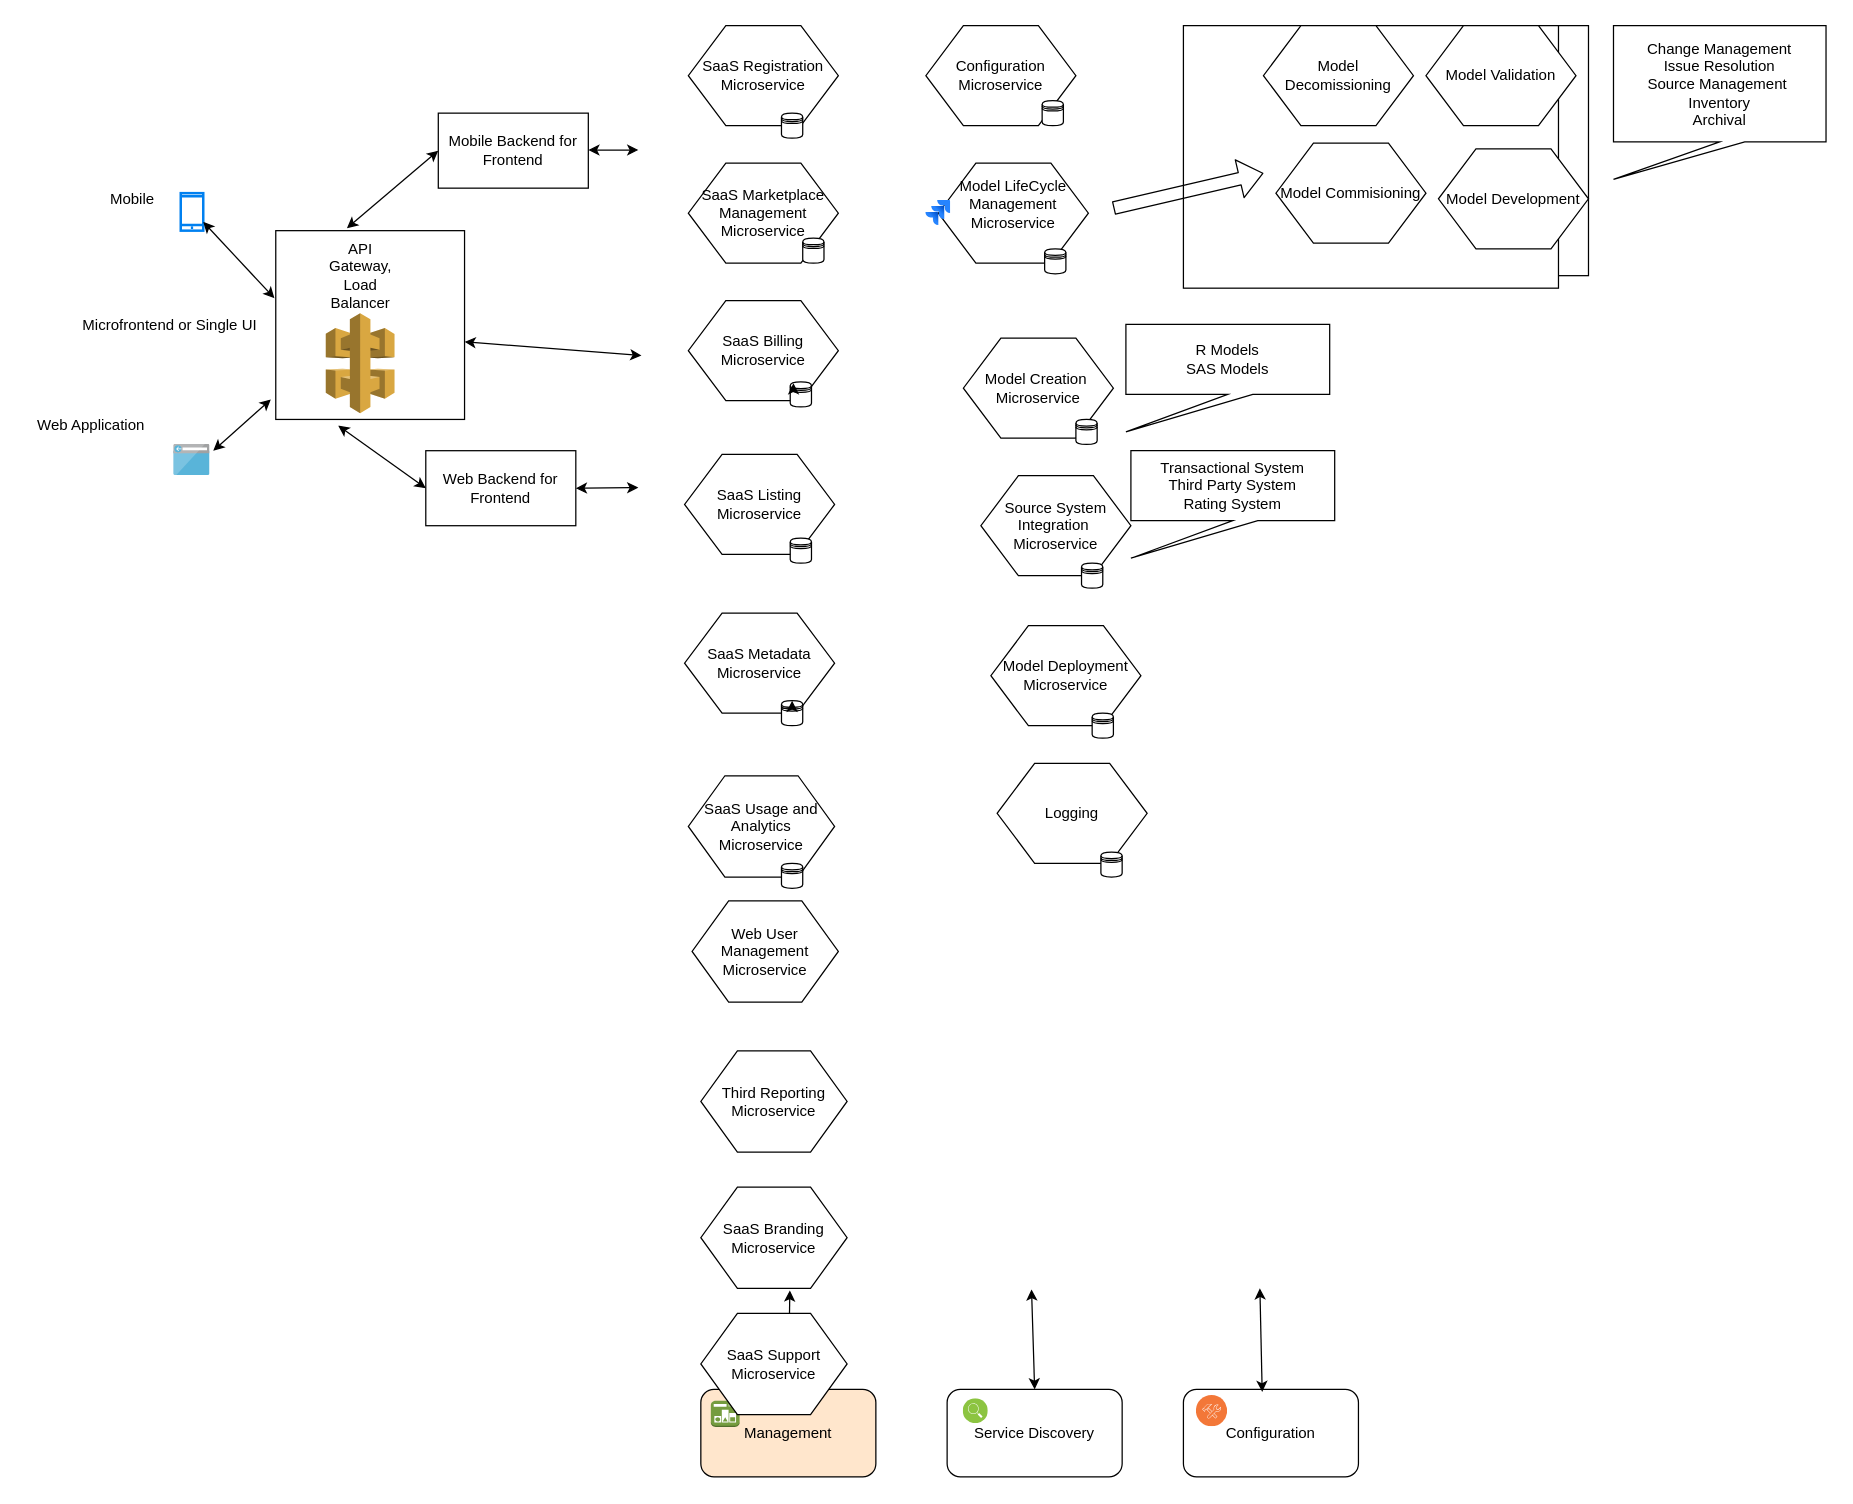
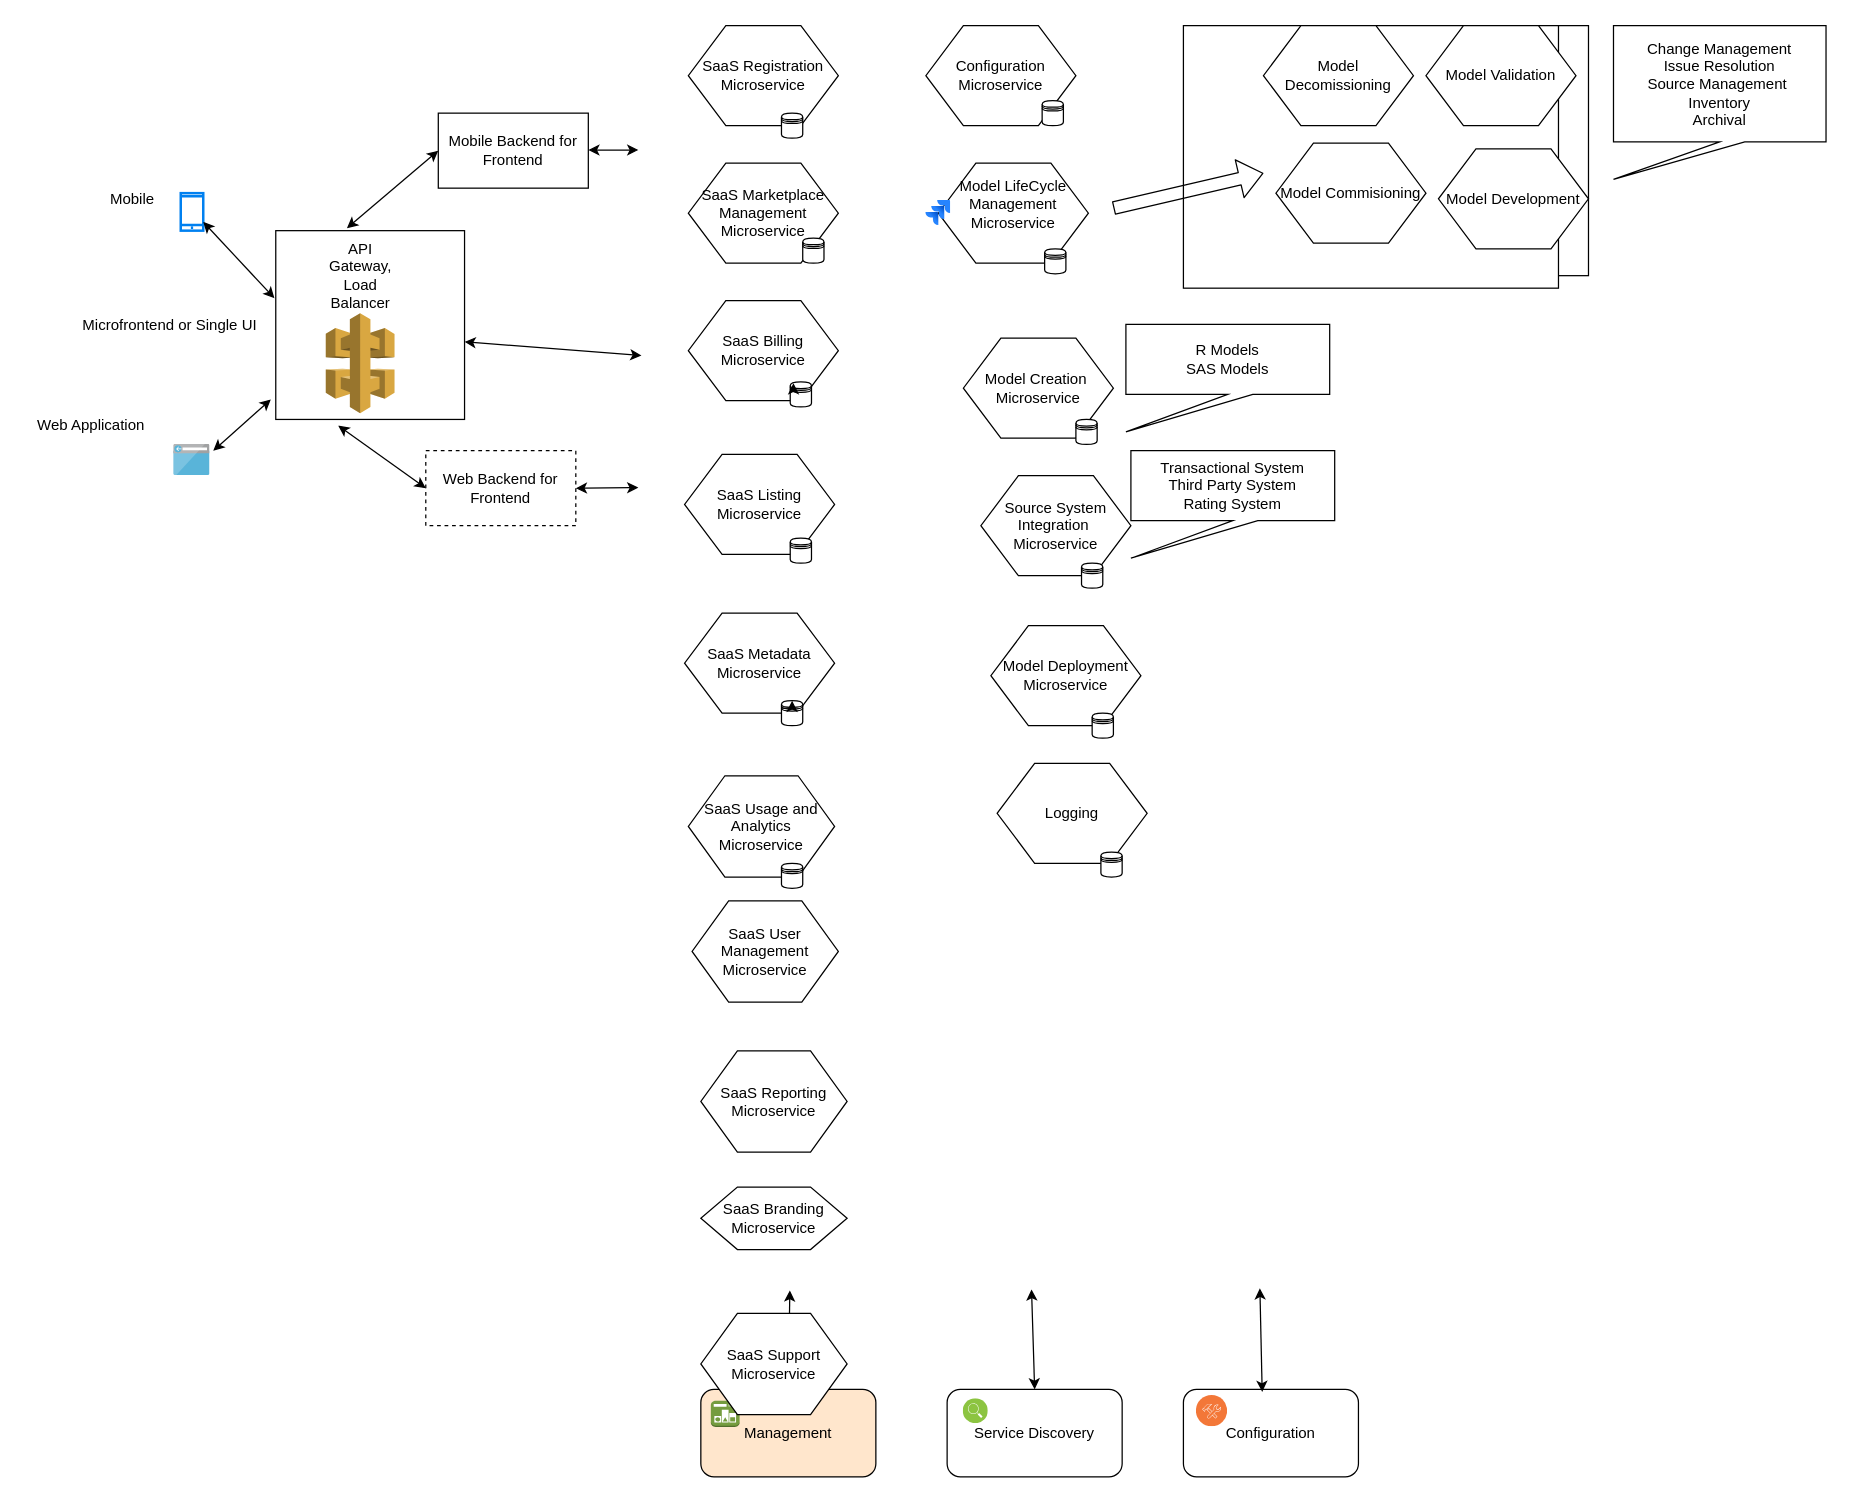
node "Web Backend for Frontend": style solid -> dashed
node "Web User Management Microservice": label "Web User Management Microservice" -> "SaaS User Management Microservice"
node "Third Reporting Microservice": label "Third Reporting Microservice" -> "SaaS Reporting Microservice"
node "SaaS Branding Microservice": size 146x101 -> 146x63
